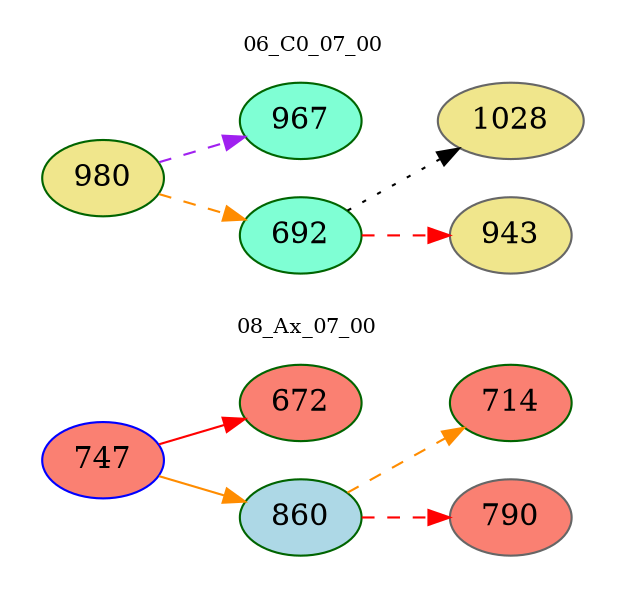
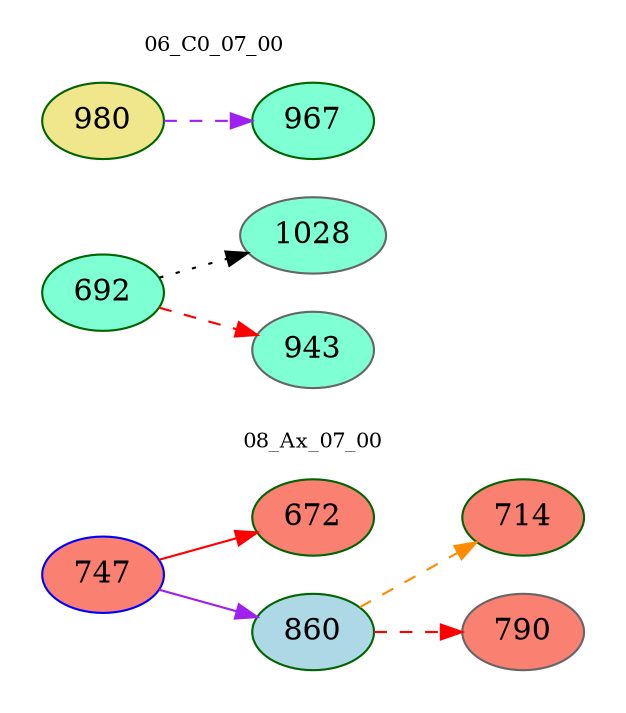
node "1028": fillcolor khaki -> aquamarine
edge "980" -> "692": removed
node "943": fillcolor khaki -> aquamarine
edge "747" -> "860": color darkorange -> purple
